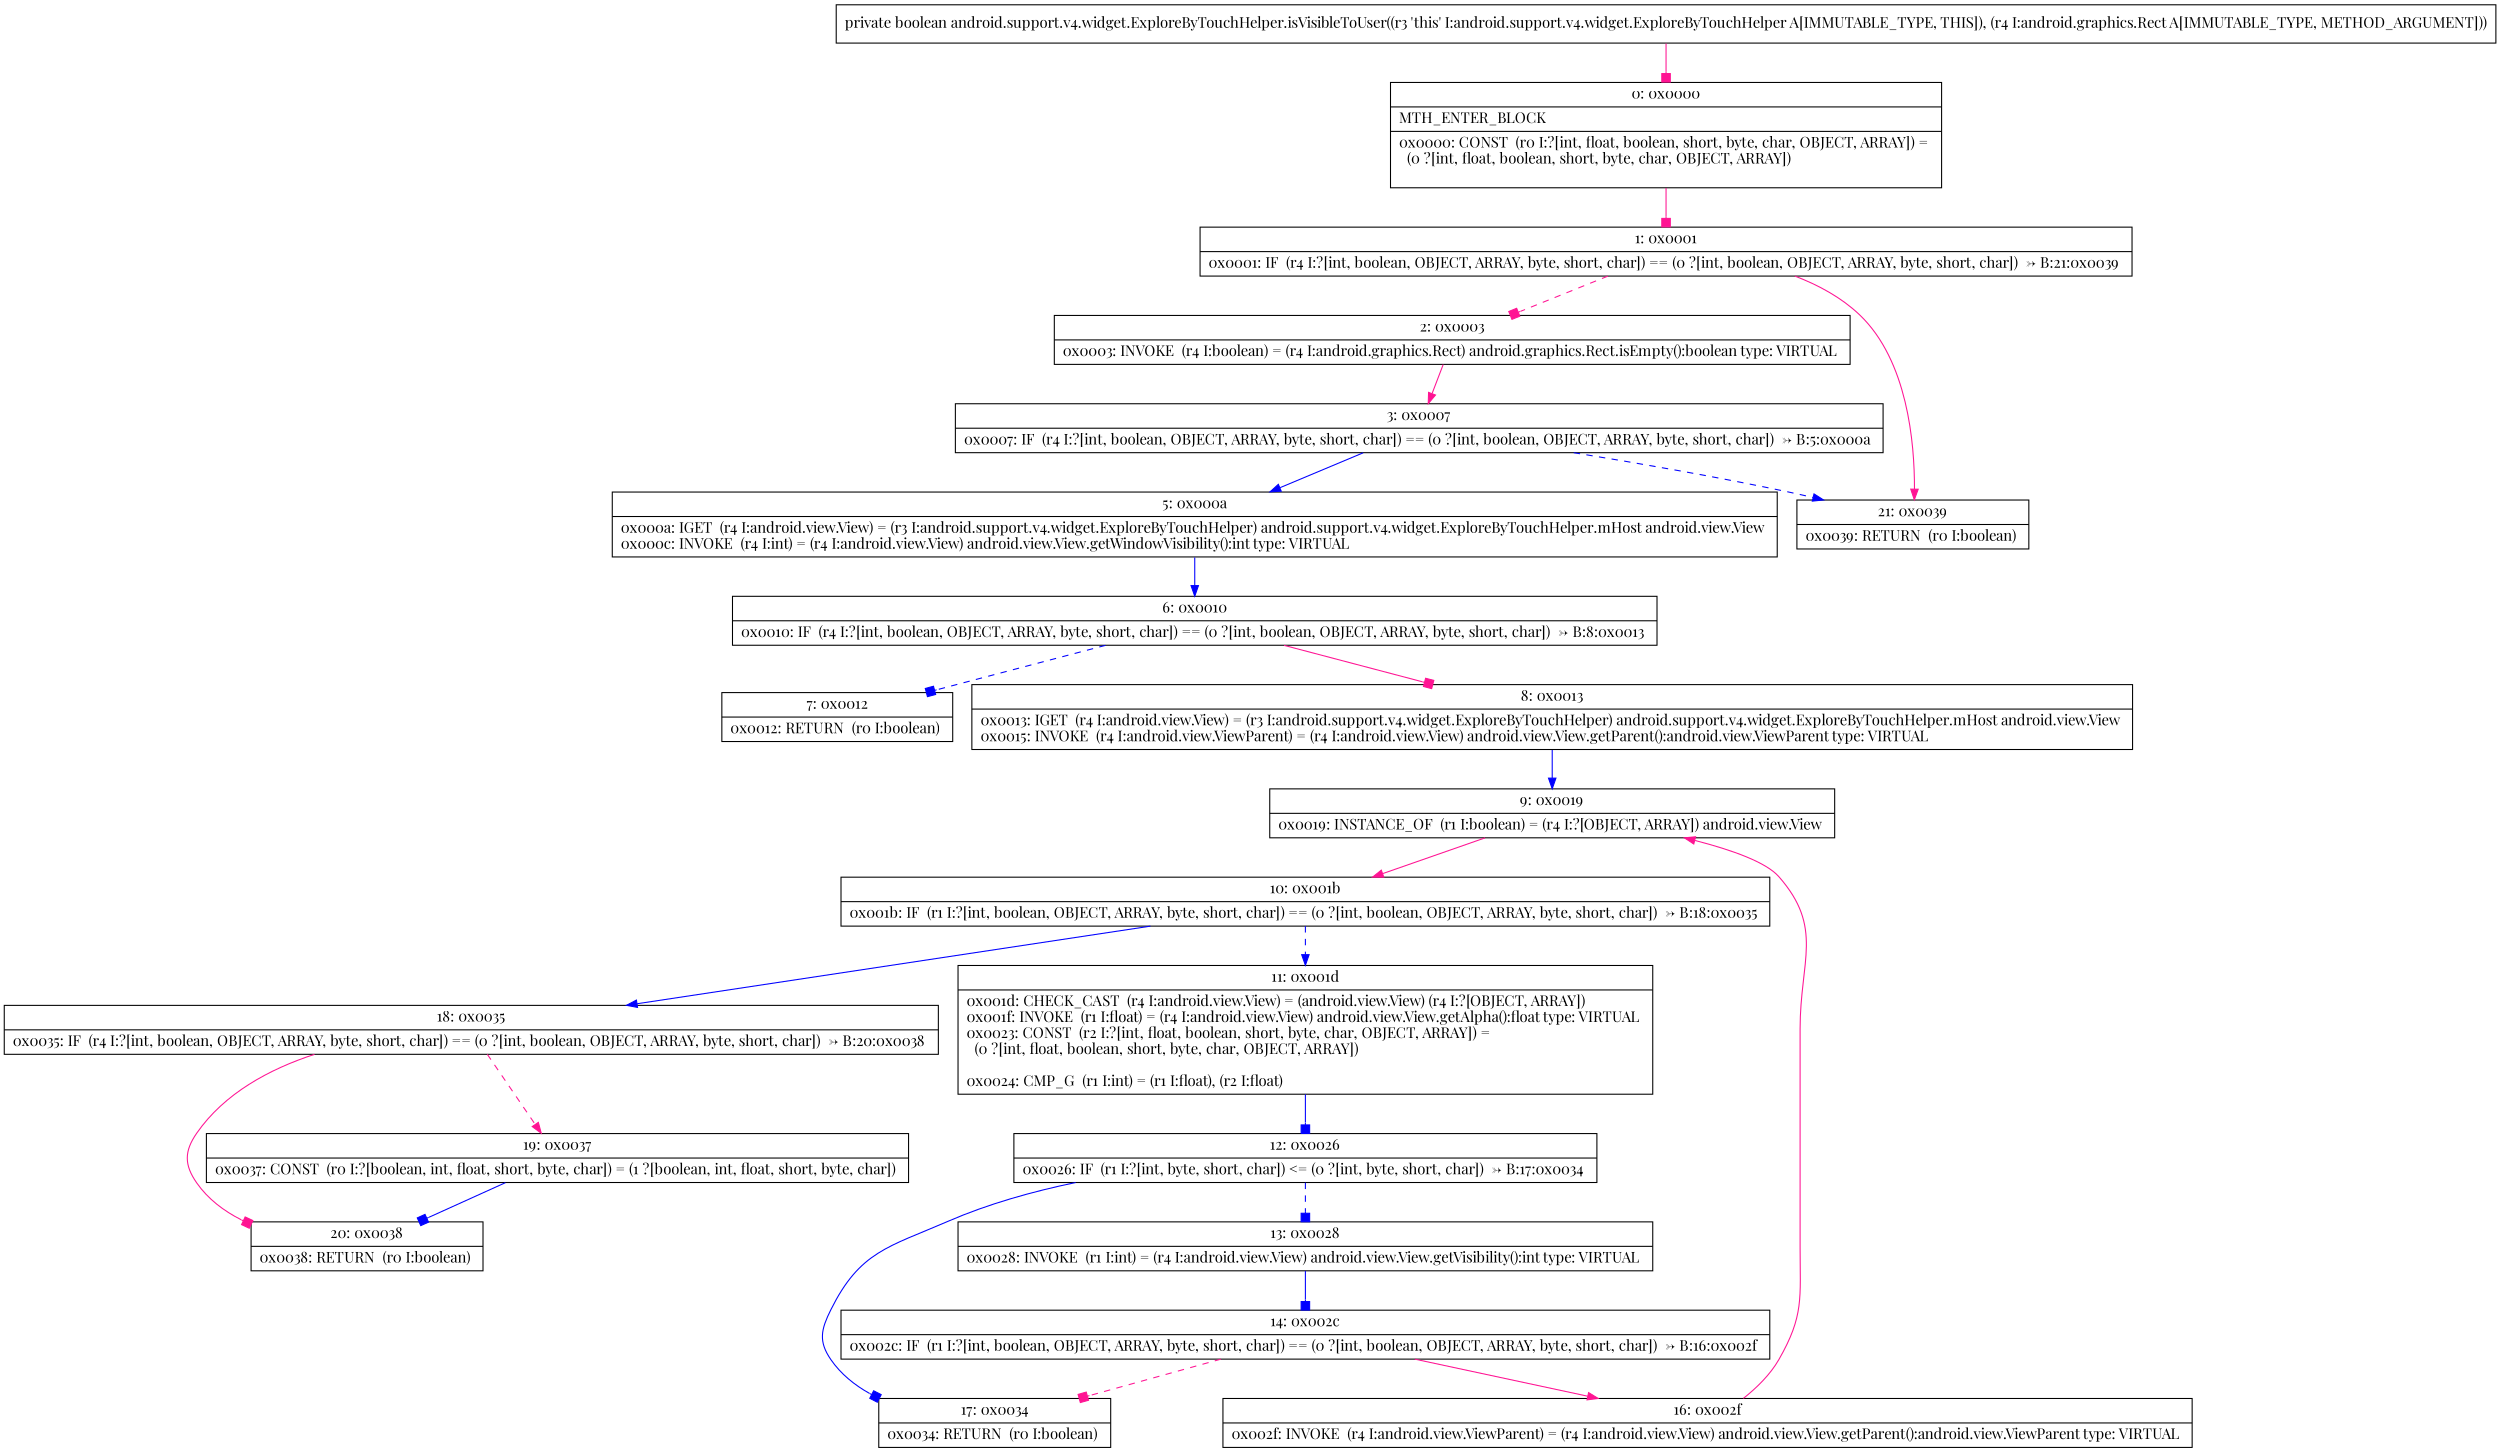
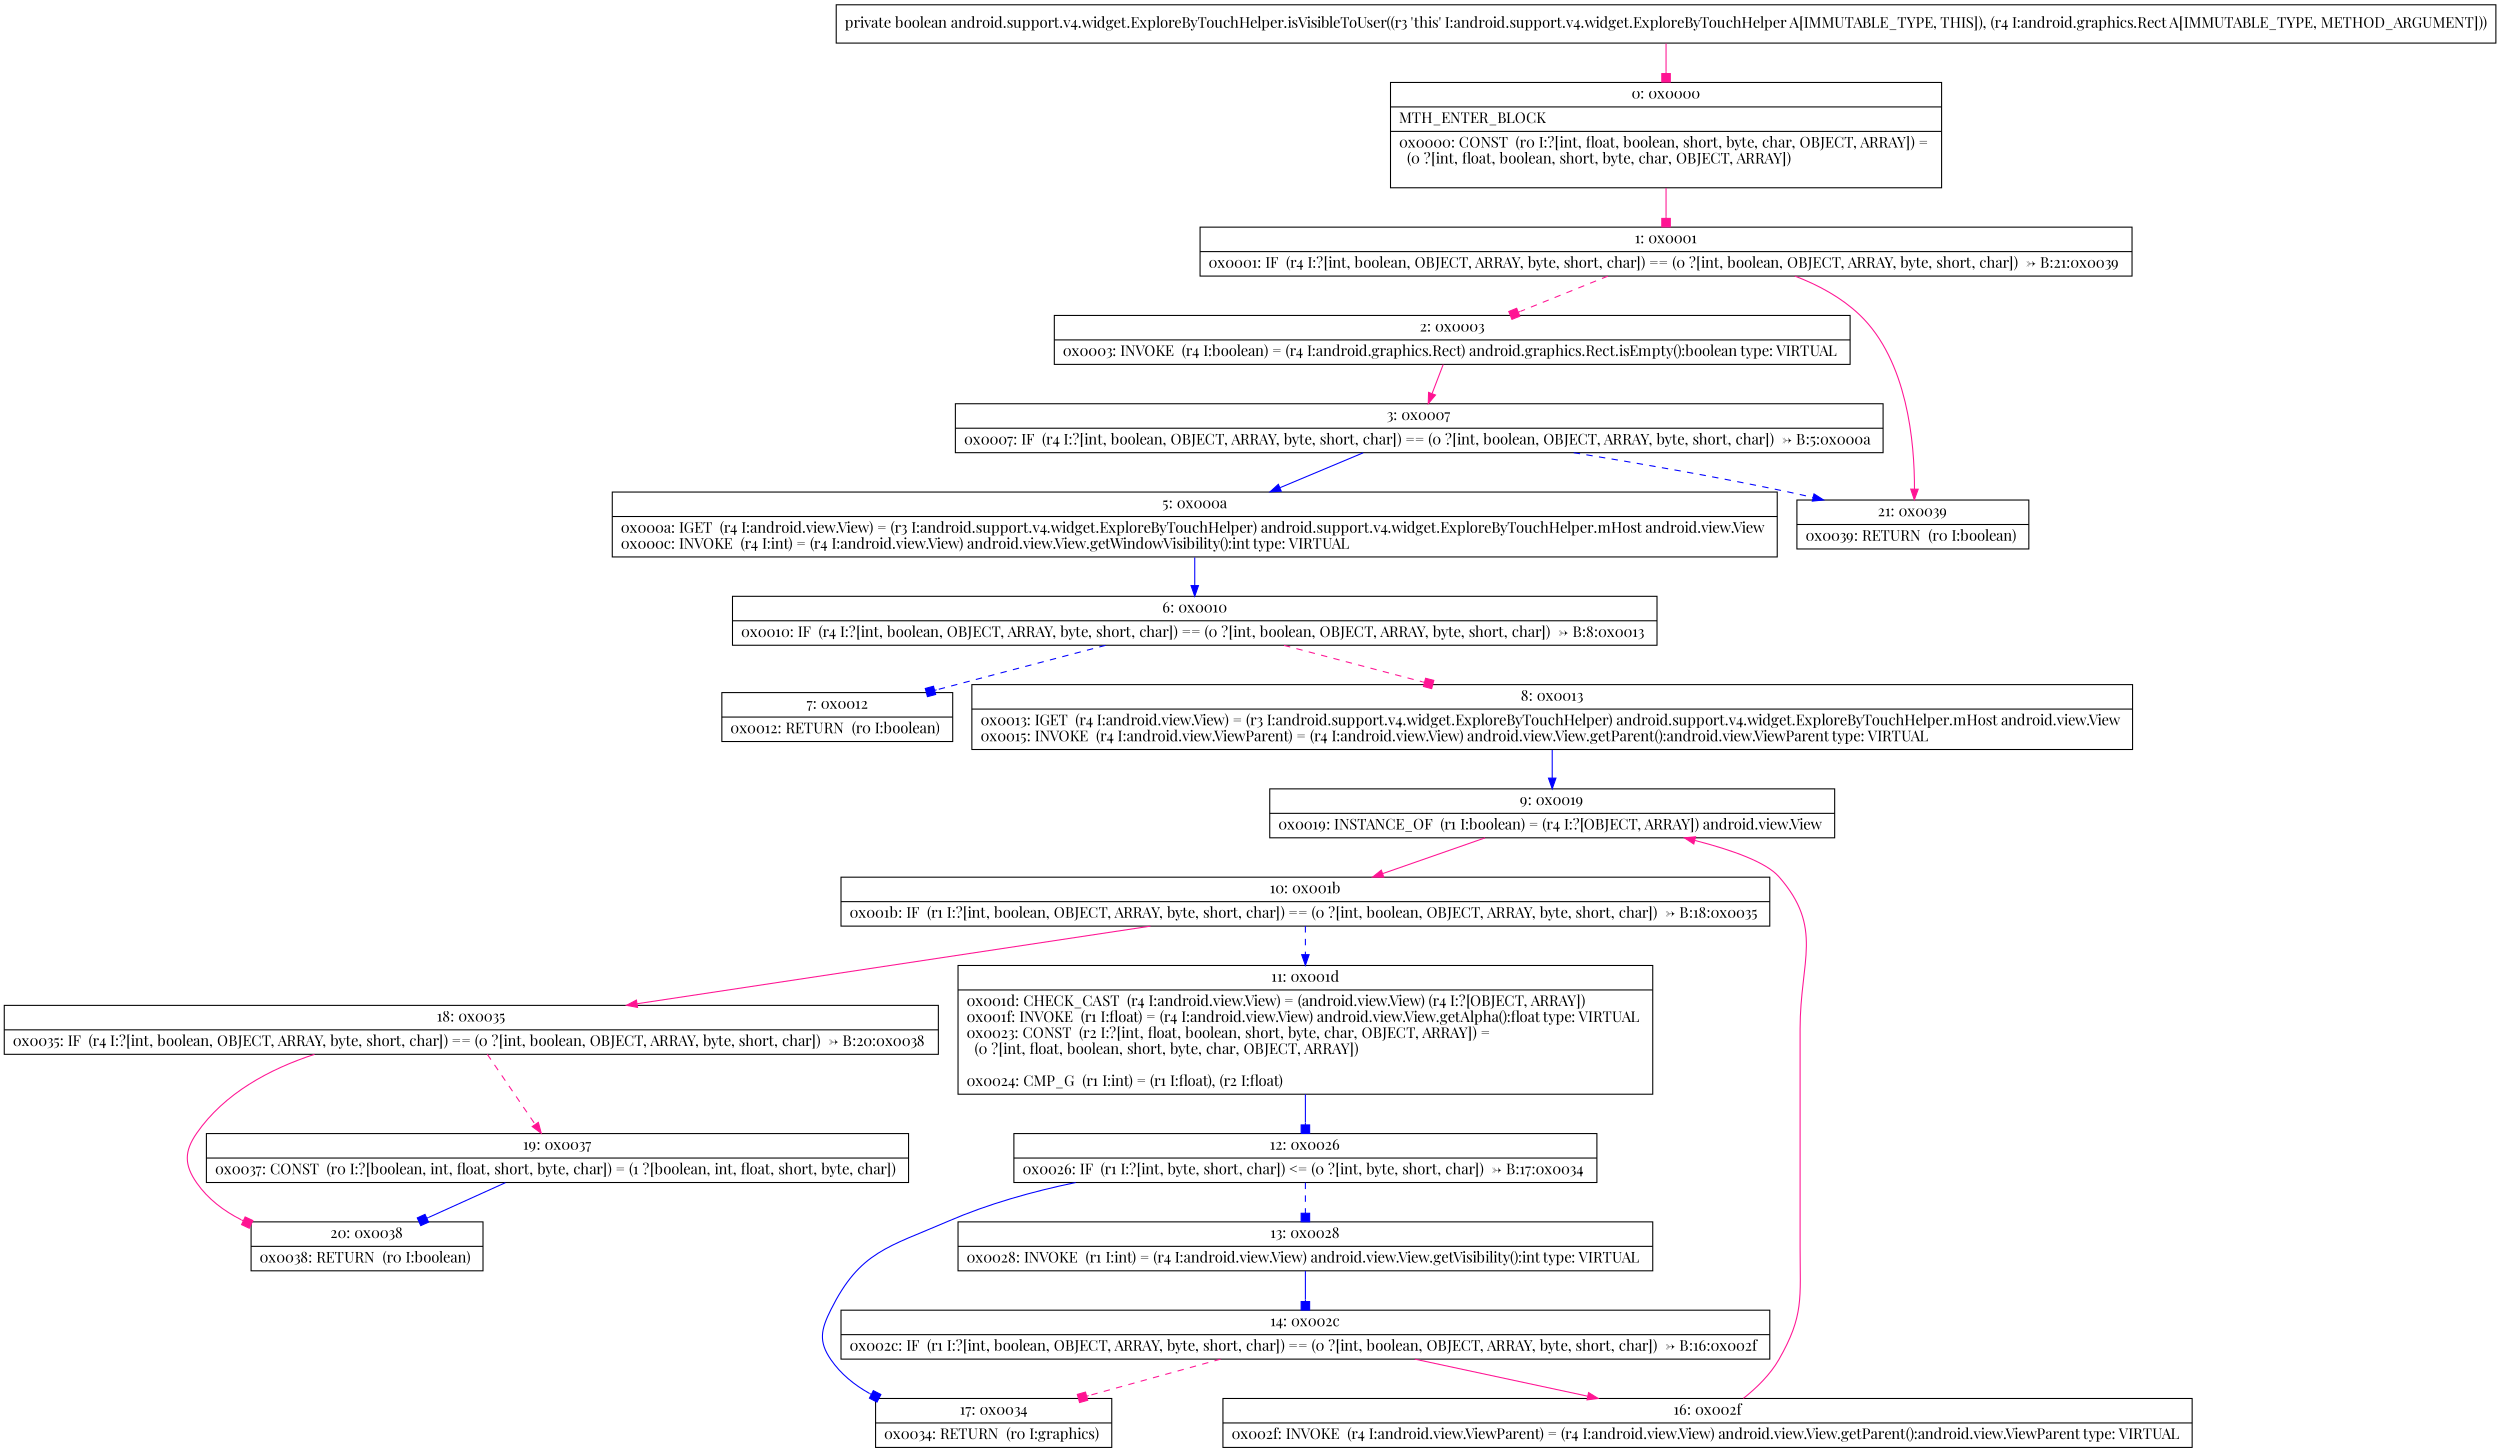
edge "6: 0x0010" -> "8: 0x0013": style solid -> dashed
edge "10: 0x001b" -> "18: 0x0035": color blue -> deeppink
node "17: 0x0034": text "0x0034: RETURN  (r0 I:boolean)" -> "0x0034: RETURN  (r0 I:graphics)"
